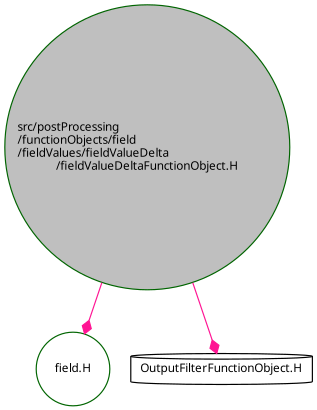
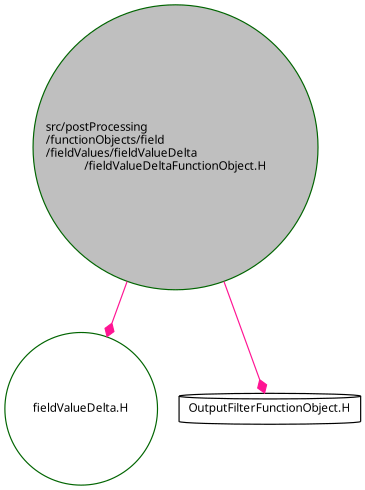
node "field.H": label "field.H" -> "fieldValueDelta.H"
